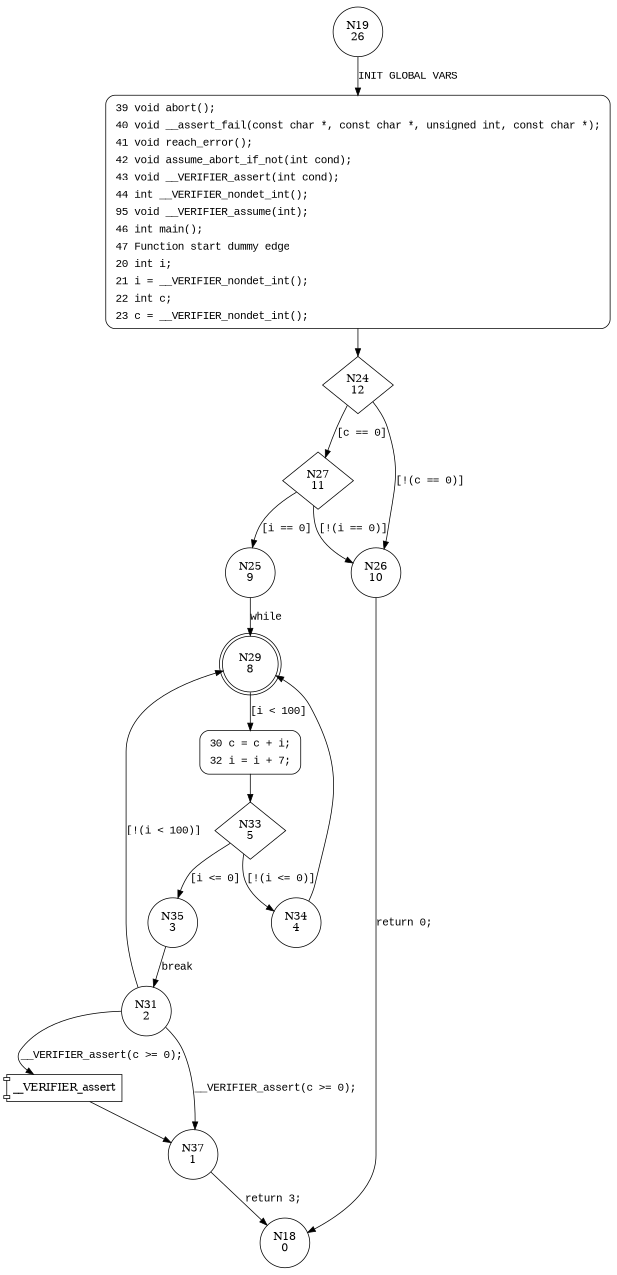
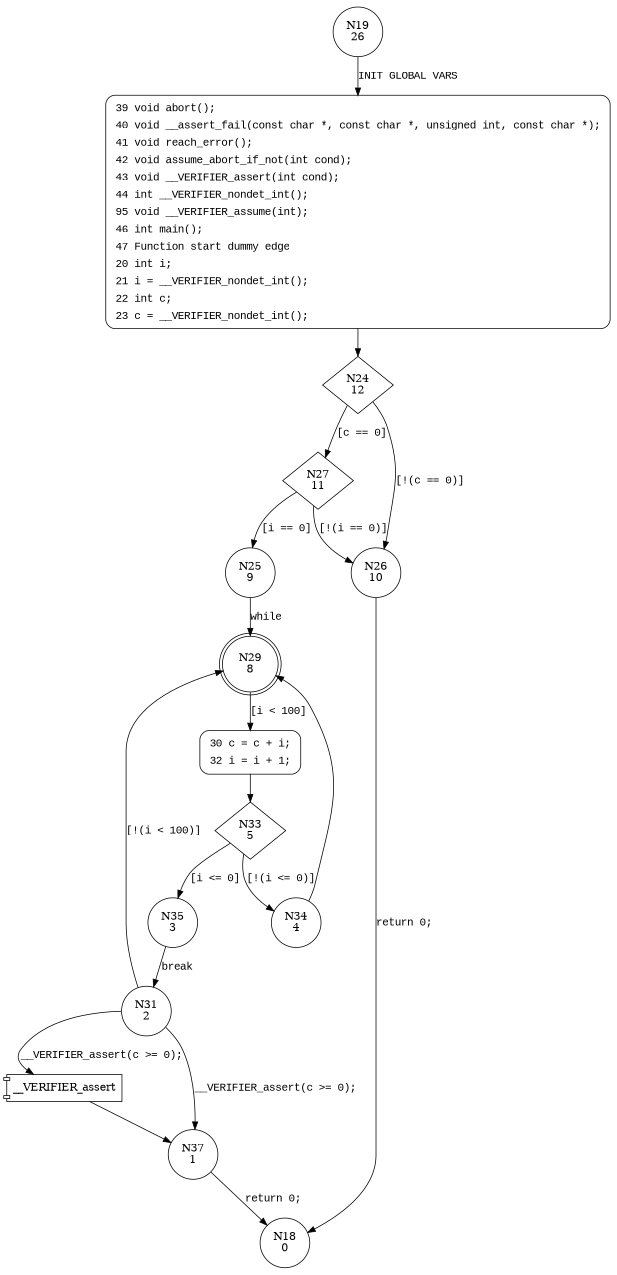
node "30": text "i = i + 7;" -> "i = i + 1;"
edge "N37 1" -> "N18 0": label "return 3;" -> "return 0;"
